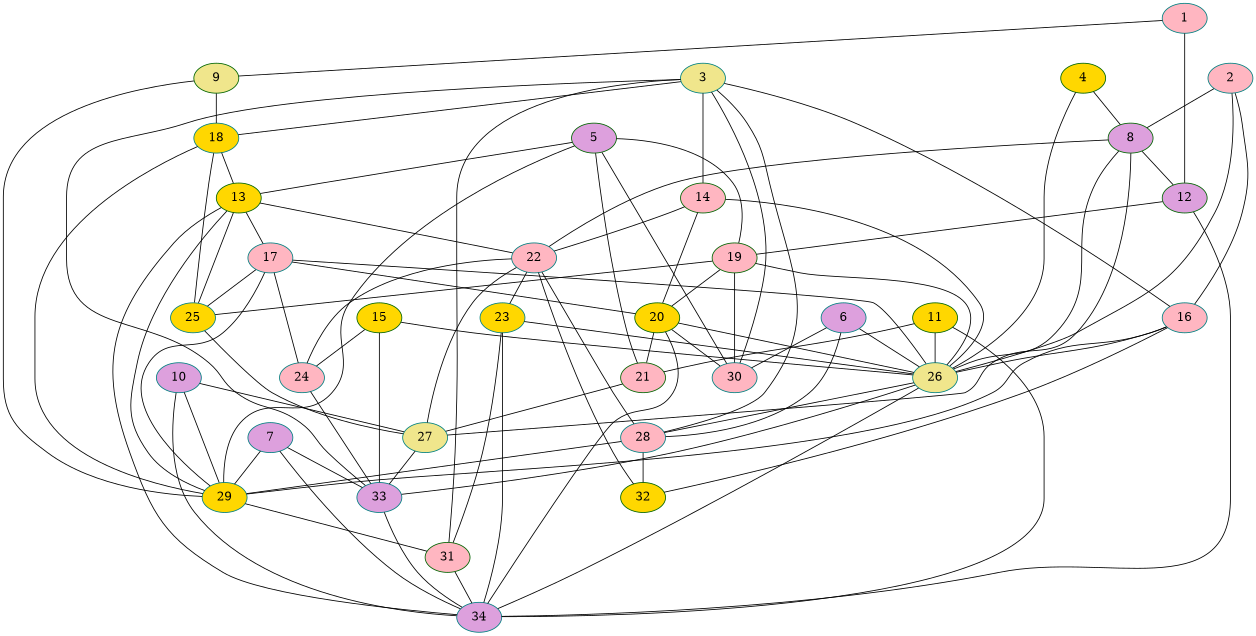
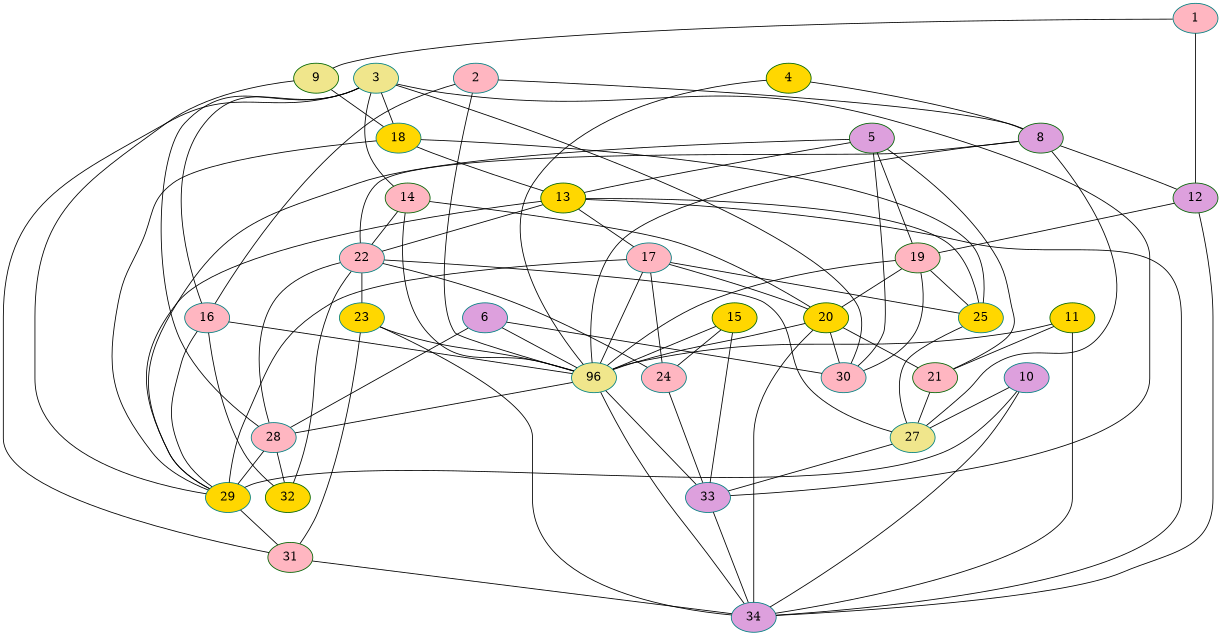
node "26": label "26" -> "96"
node "7": removed
